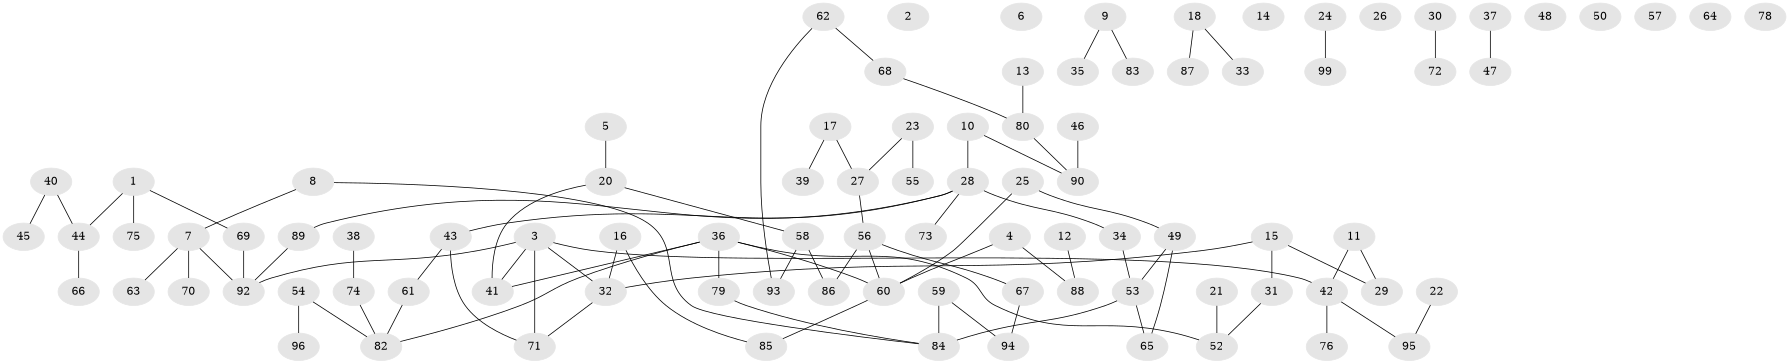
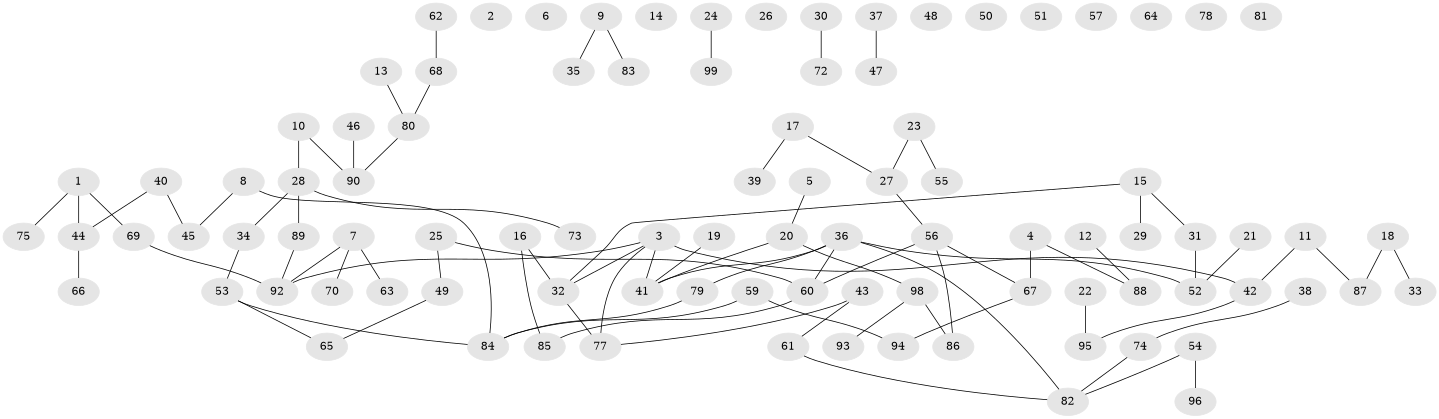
node "51": added
node "81": added
edge "62" -- "93": removed
edge "8" -- "7": now "8" -- "45"
edge "28" -- "43": removed
node "19": added
node "58": label "58" -> "98"
edge "4" -- "60": now "4" -- "67"
edge "11" -- "29": now "11" -- "87"
edge "49" -- "53": removed
node "71": label "71" -> "77"
node "76": removed
